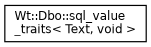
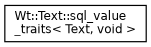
node "Wt::Dbo::sql_value _traits< Text, void >": label "Wt::Dbo::sql_value _traits< Text, void >" -> "Wt::Text::sql_value _traits< Text, void >"
